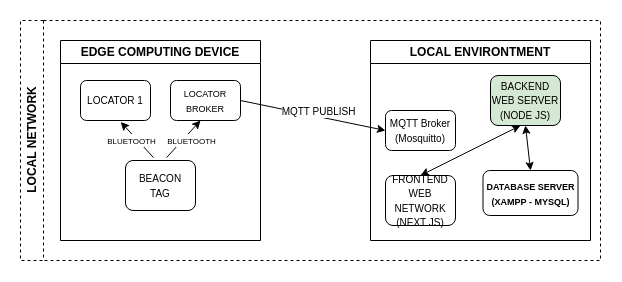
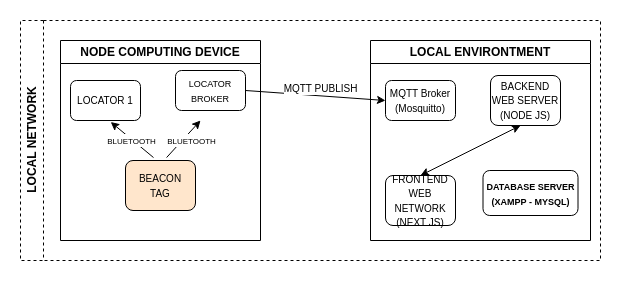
node "EDGE COMPUTING DEVICE": label "EDGE COMPUTING DEVICE" -> "NODE COMPUTING DEVICE"
node "LOCATOR 1": moved (116, 101) -> (106, 101)
node "LOCATOR BROKER": moved (206, 101) -> (211, 91)
node "BACKEND WEB SERVER (NODE JS)": fillcolor #d5e8d4 -> #ffffff
node "MQTT Broker (Mosquitto)": moved (421, 131) -> (421, 101)
edge "BACKEND WEB SERVER (NODE JS)" -- "DATABASE SERVER (XAMPP - MYSQL)": removed
node "BEACON TAG": fillcolor #ffffff -> #ffe6cc
